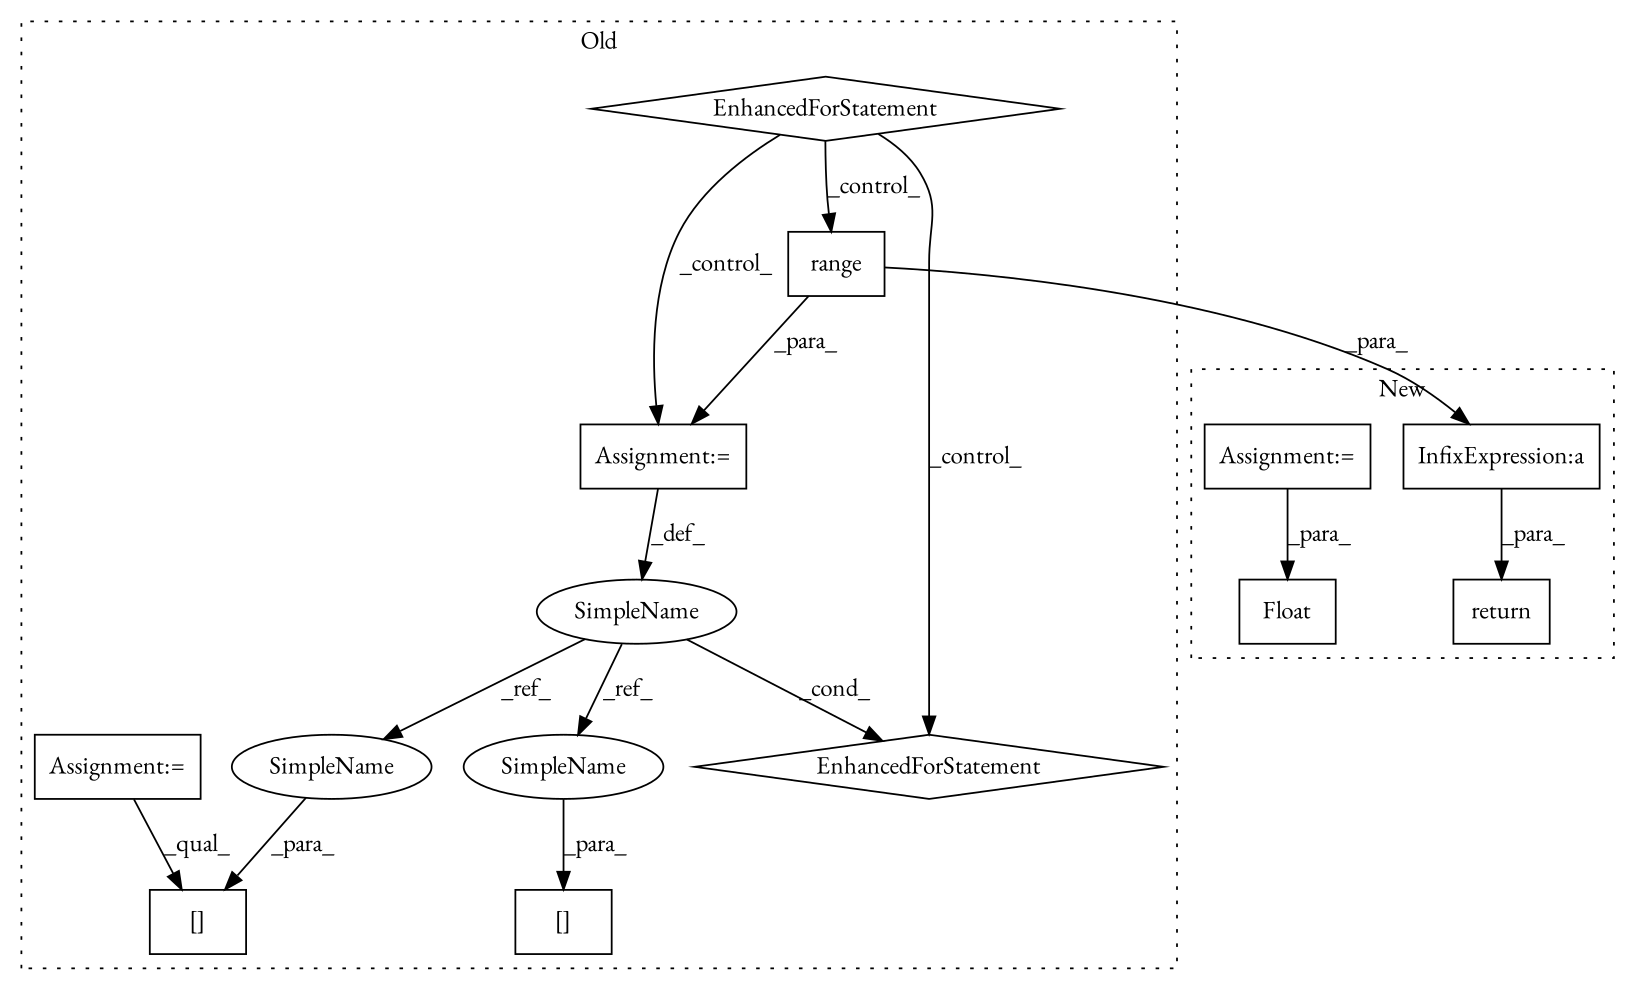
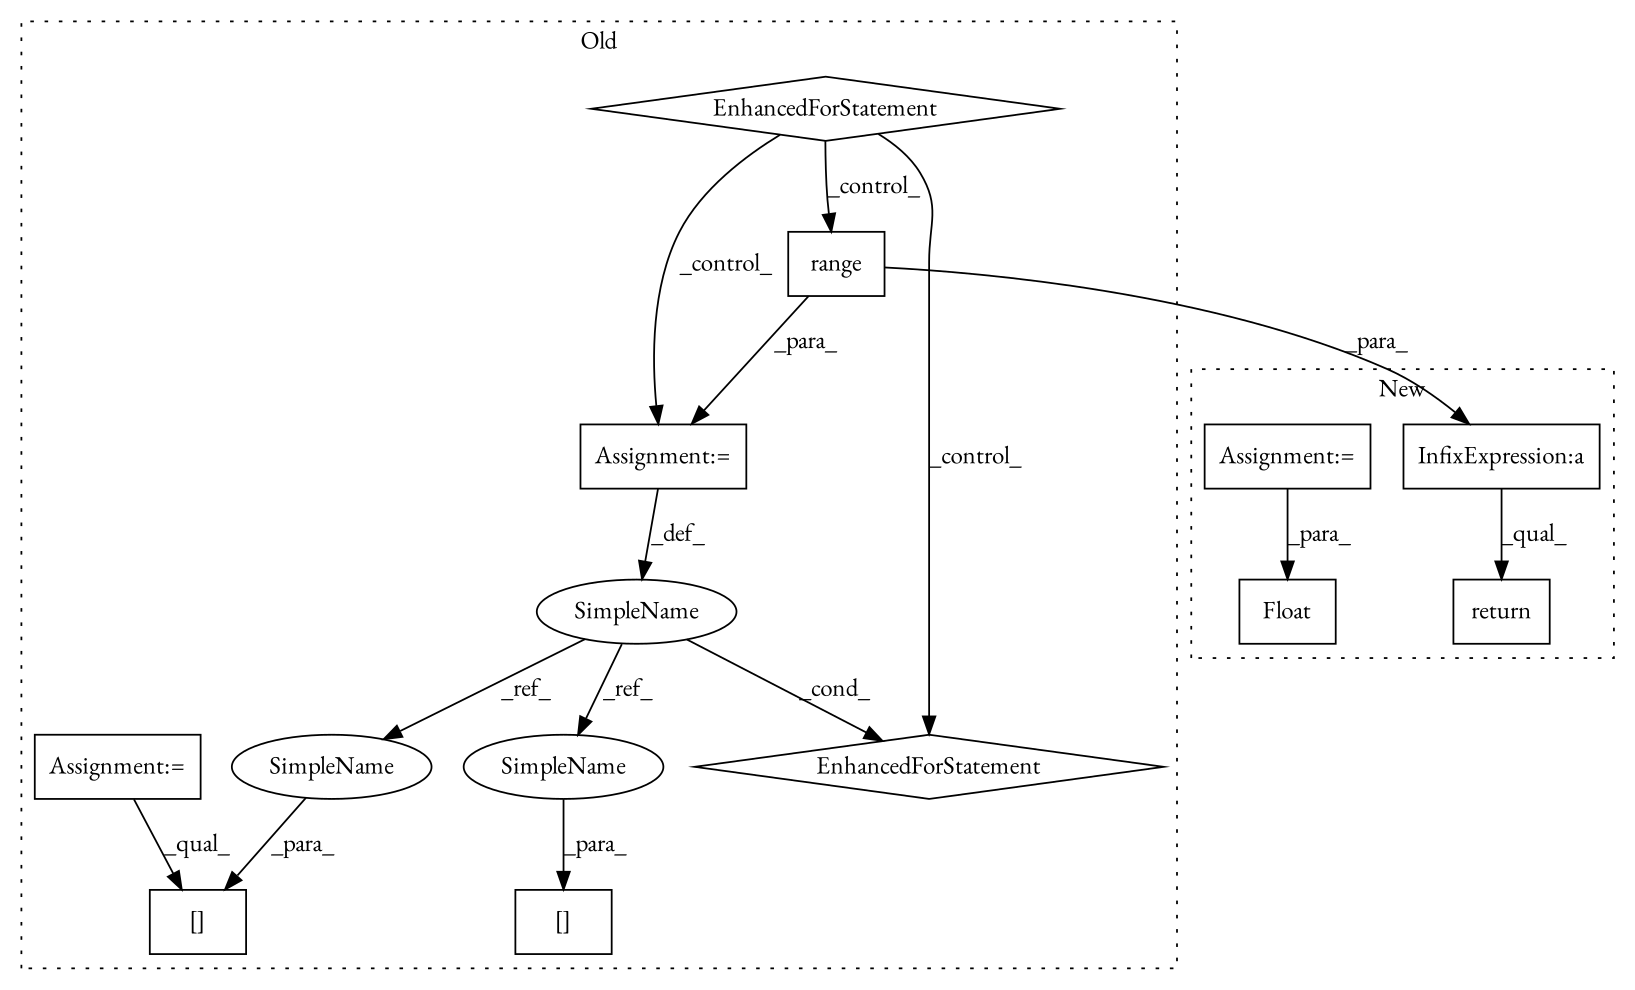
edge "InfixExpression:a" -> "return": label "_para_" -> "_qual_"
